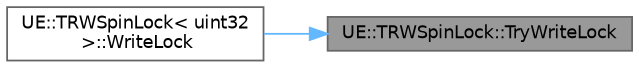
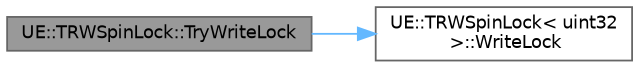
edge "UE::TRWSpinLock< uint32 >::WriteLock" -> "UE::TRWSpinLock::TryWriteLock": reversed
